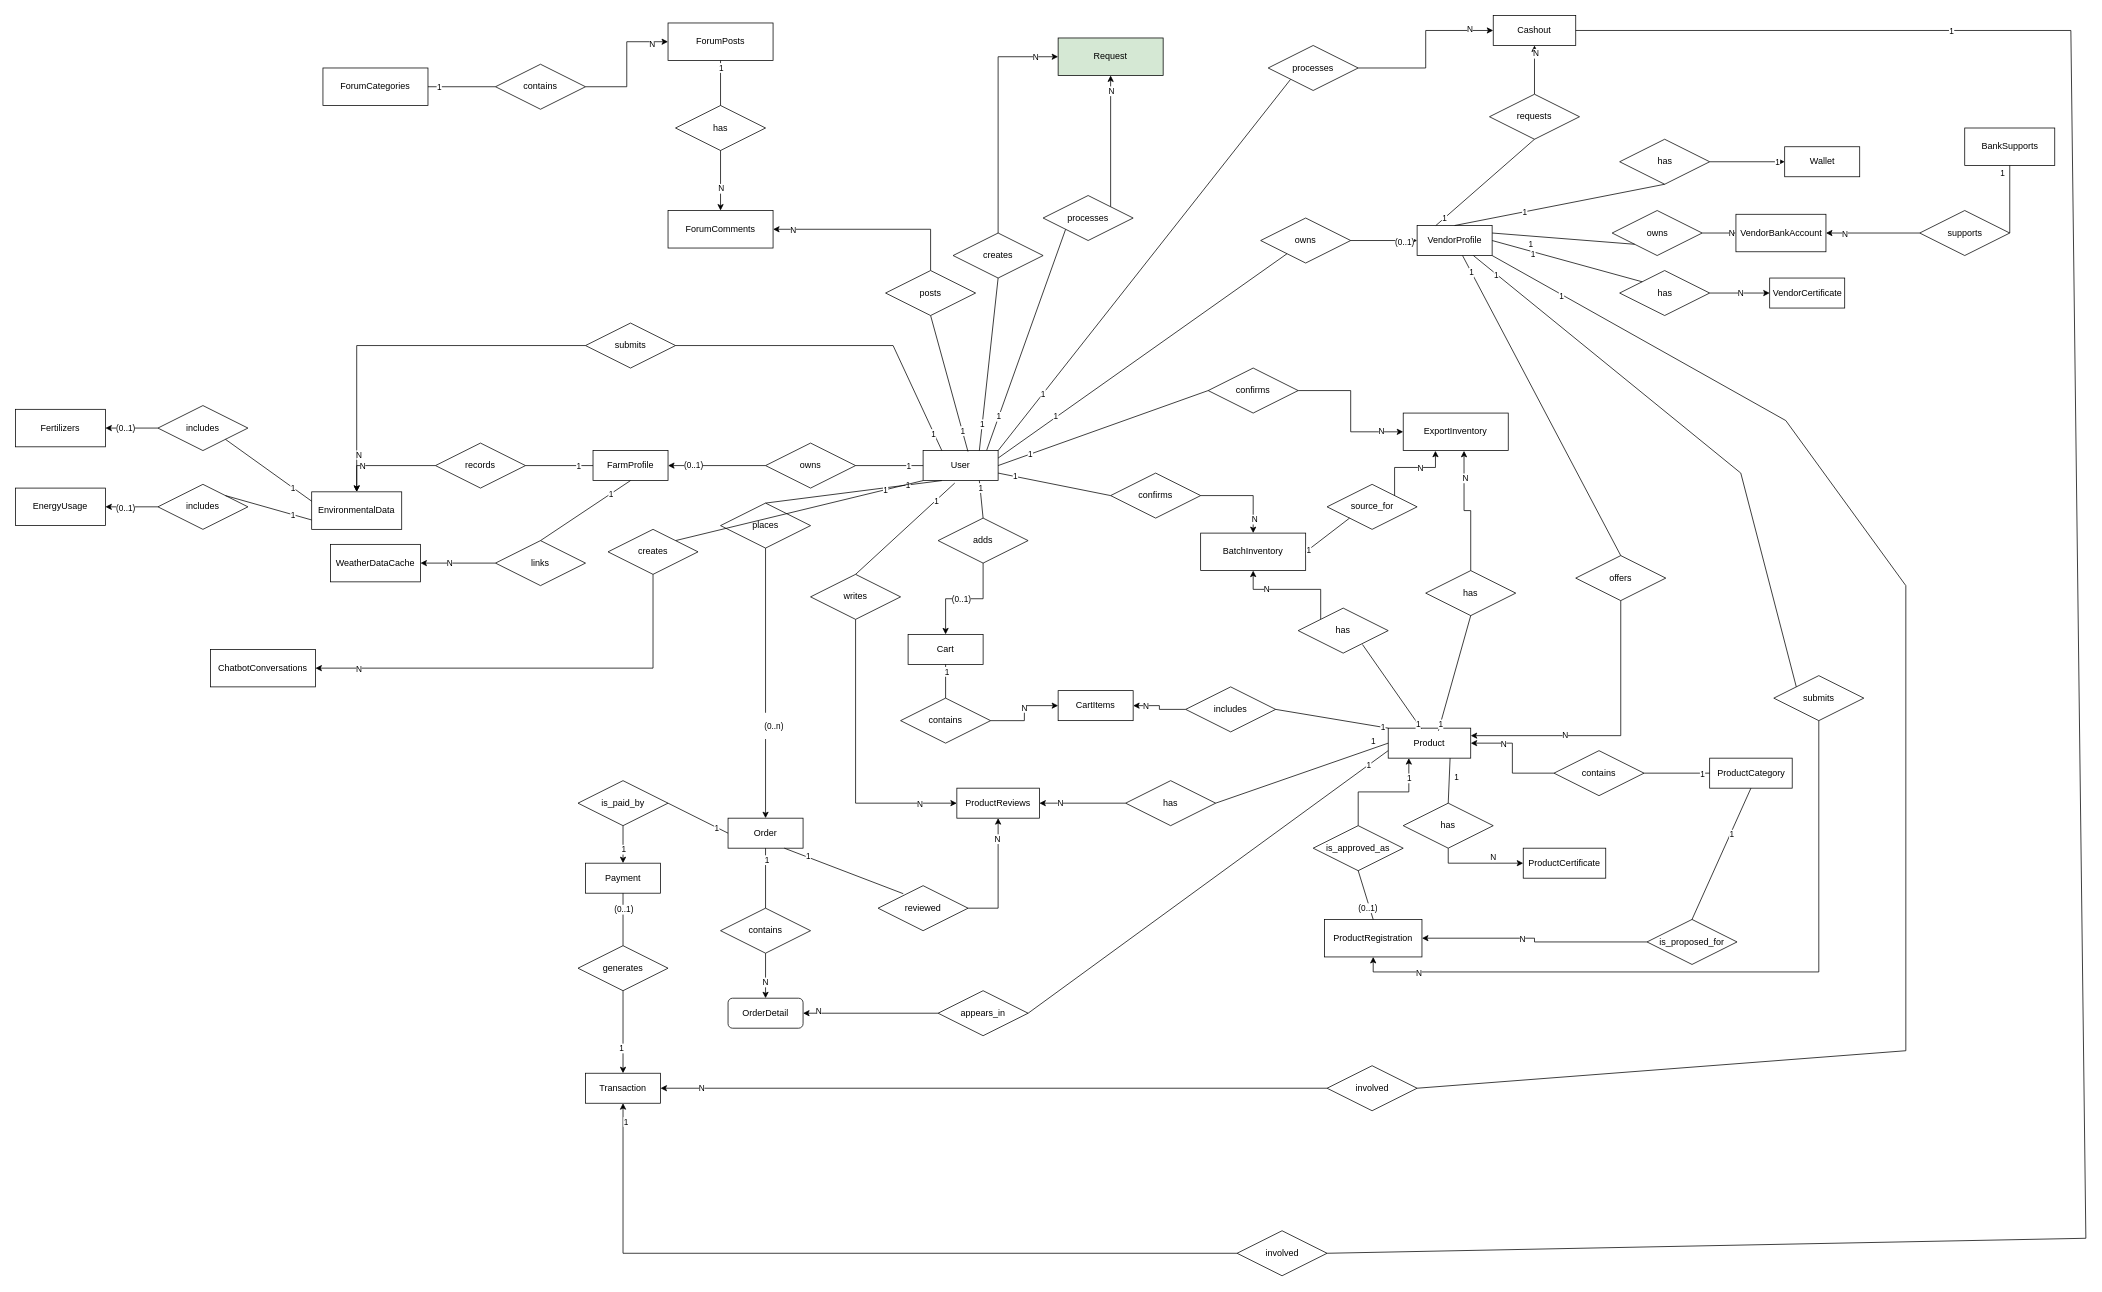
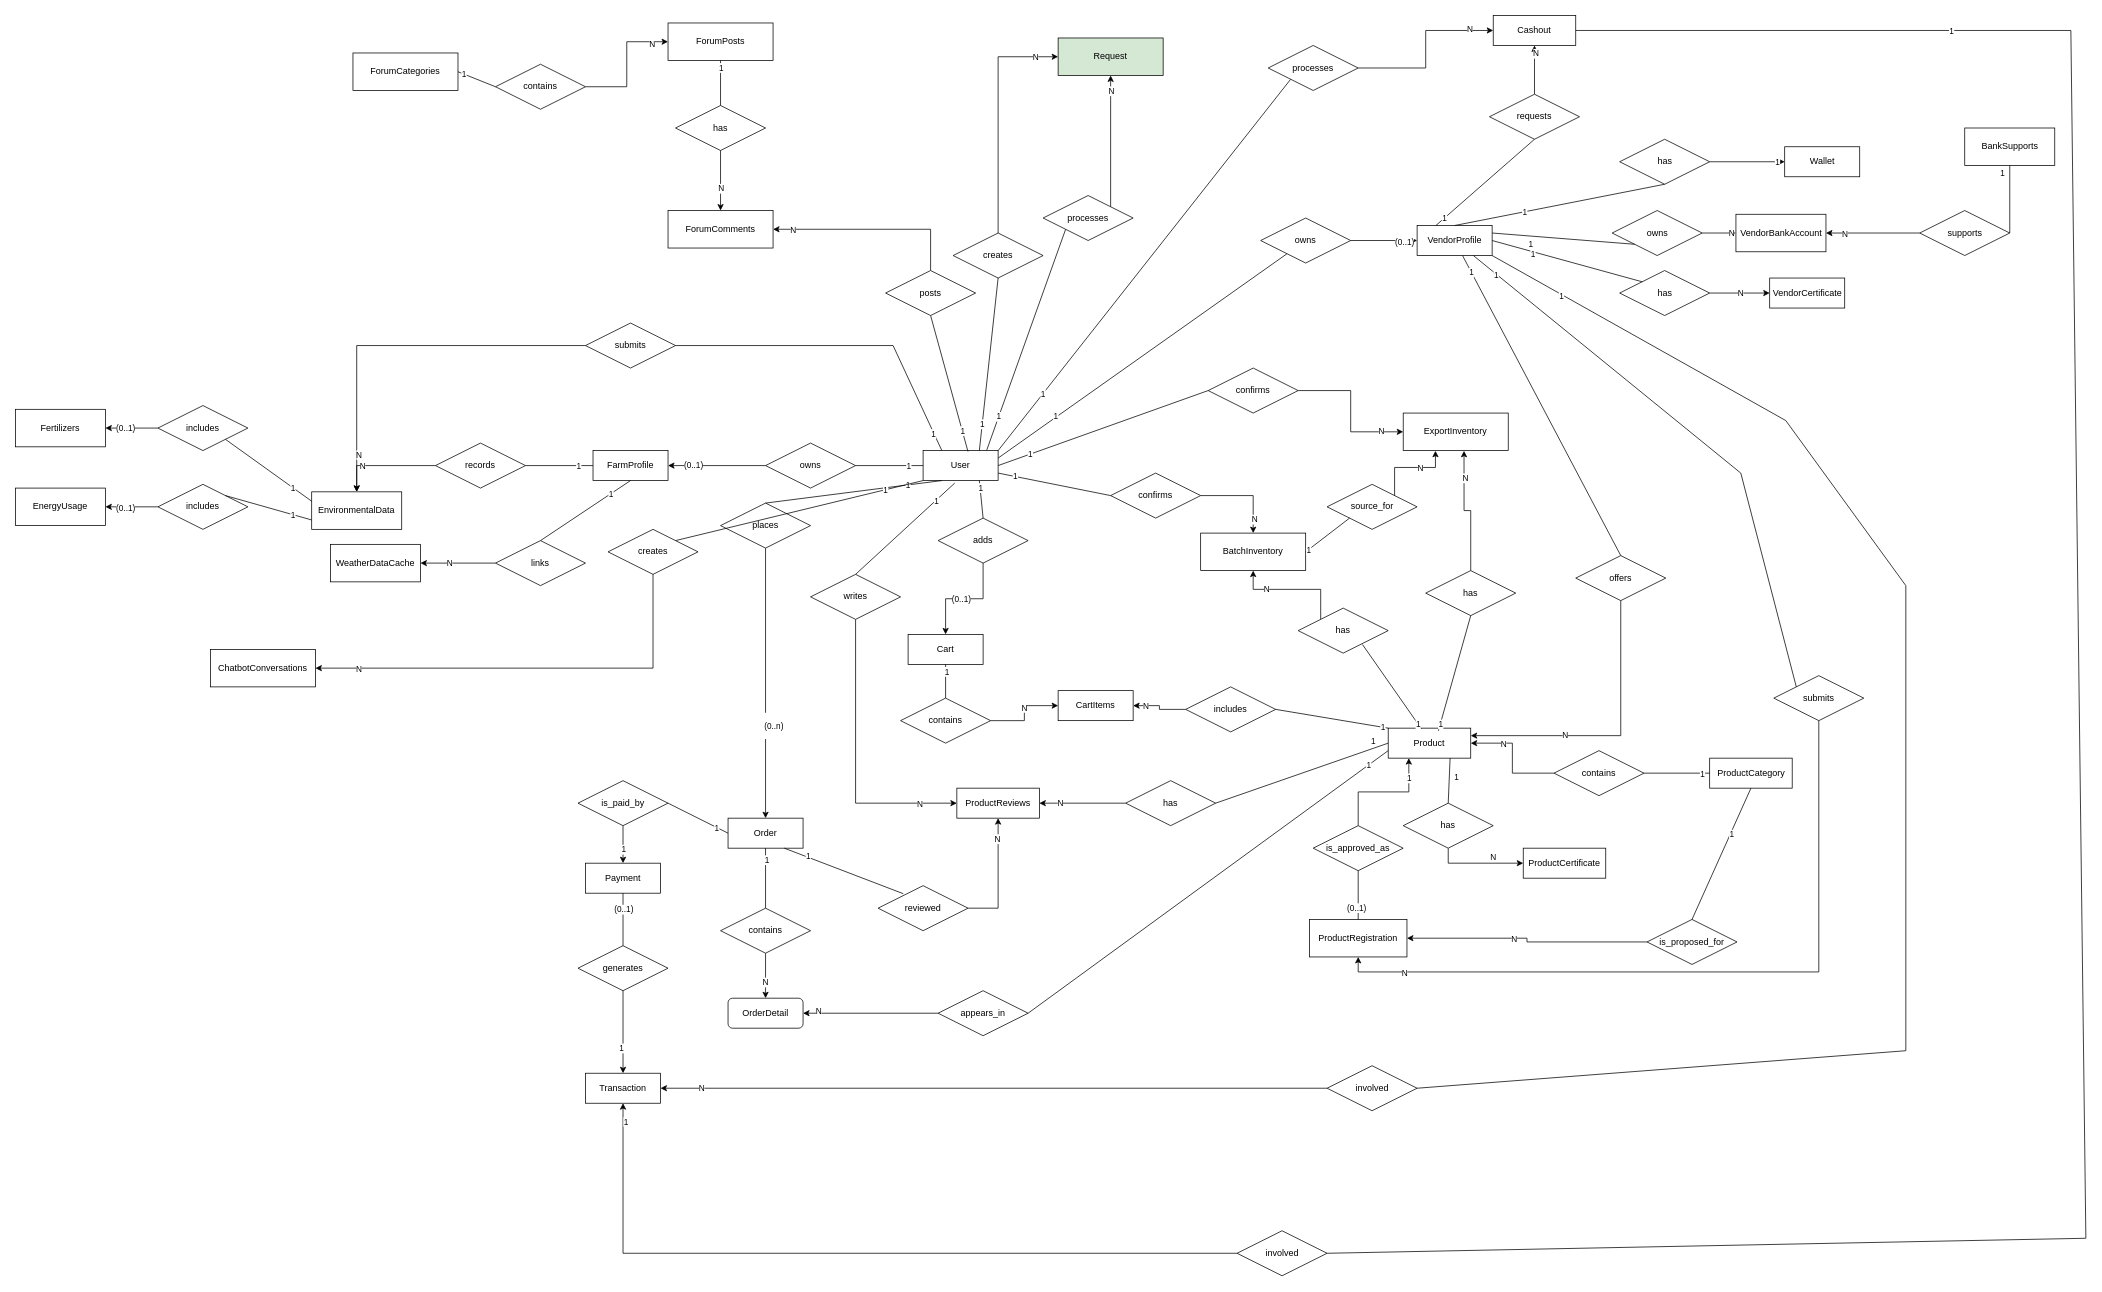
node "ForumCategories": moved (375, 87) -> (405, 72)
node "ProductRegistration": moved (1373, 938) -> (1358, 938)
